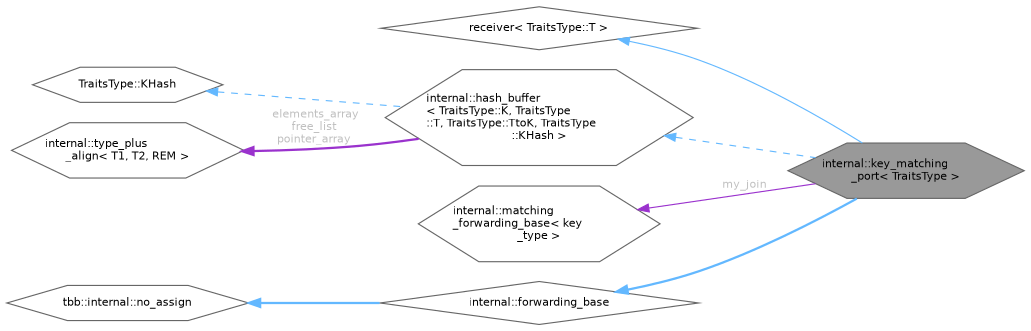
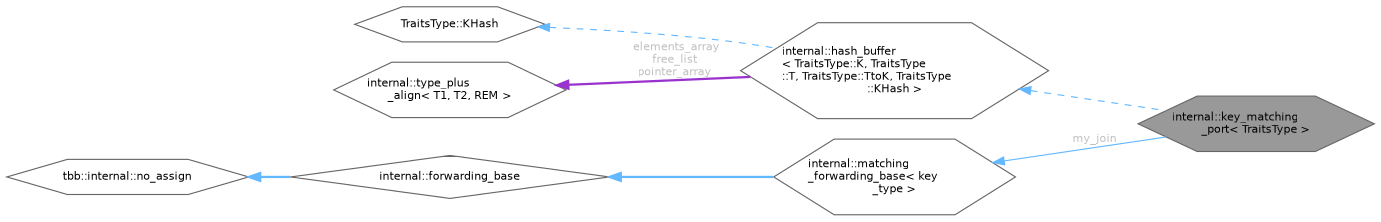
node "receiver< TraitsType::T >": removed
edge "internal::key_matching _port< TraitsType >" -> "internal::matching _forwarding_base< key _type >": color darkorchid3 -> steelblue1
edge "internal::key_matching _port< TraitsType >" -> "internal::forwarding_base": now "internal::matching _forwarding_base< key _type >" -> "internal::forwarding_base"
